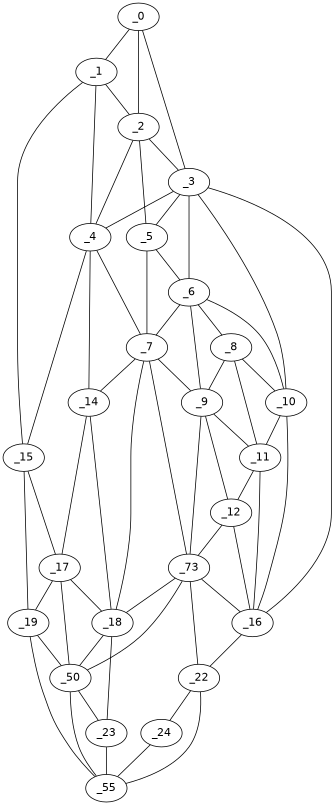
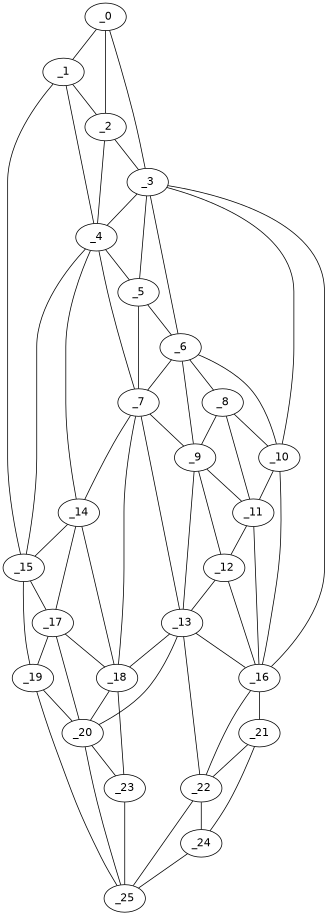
edge "_2" -- "_5": now "_4" -- "_5"
edge "_14" -- "_15": added
node "_73": label "_73" -> "_13"
node "_50": label "_50" -> "_20"
node "_21": added
node "_55": label "_55" -> "_25"
